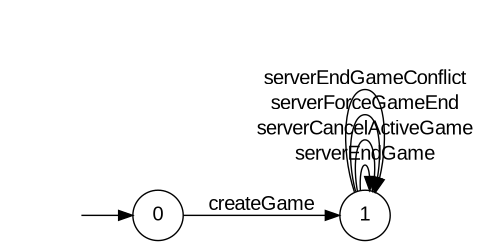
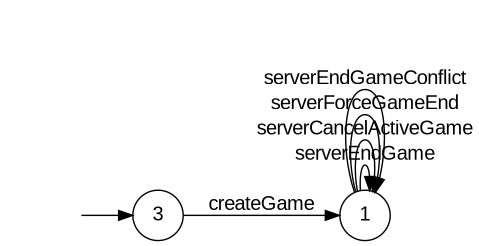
node "0": label "0" -> "3"
